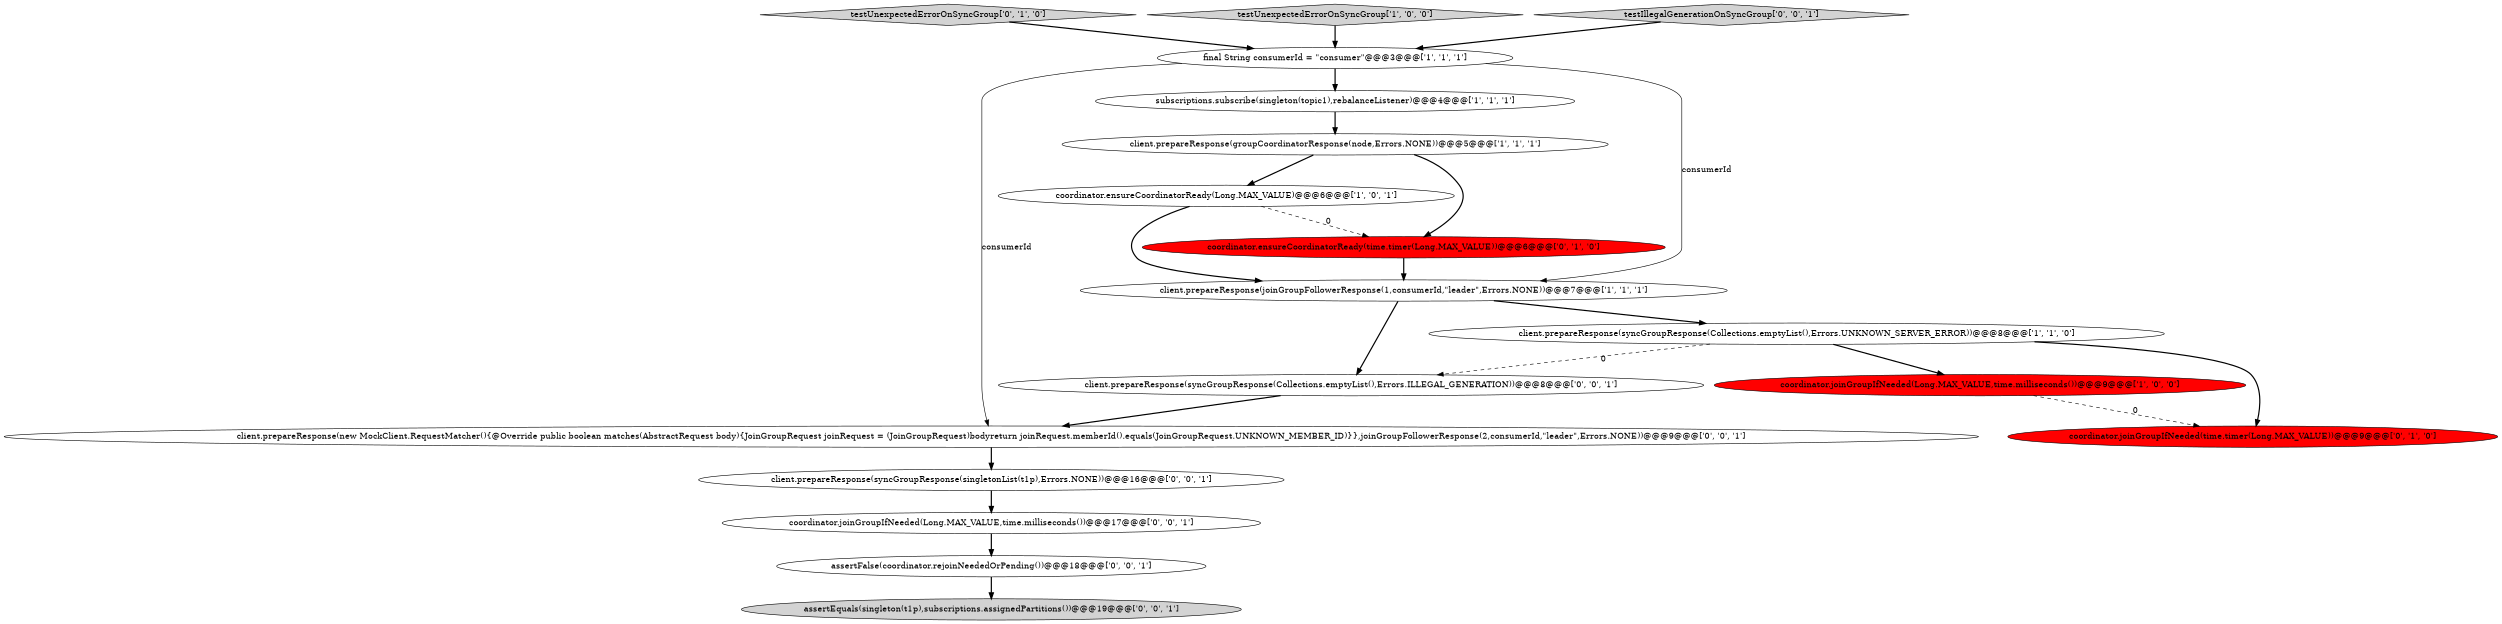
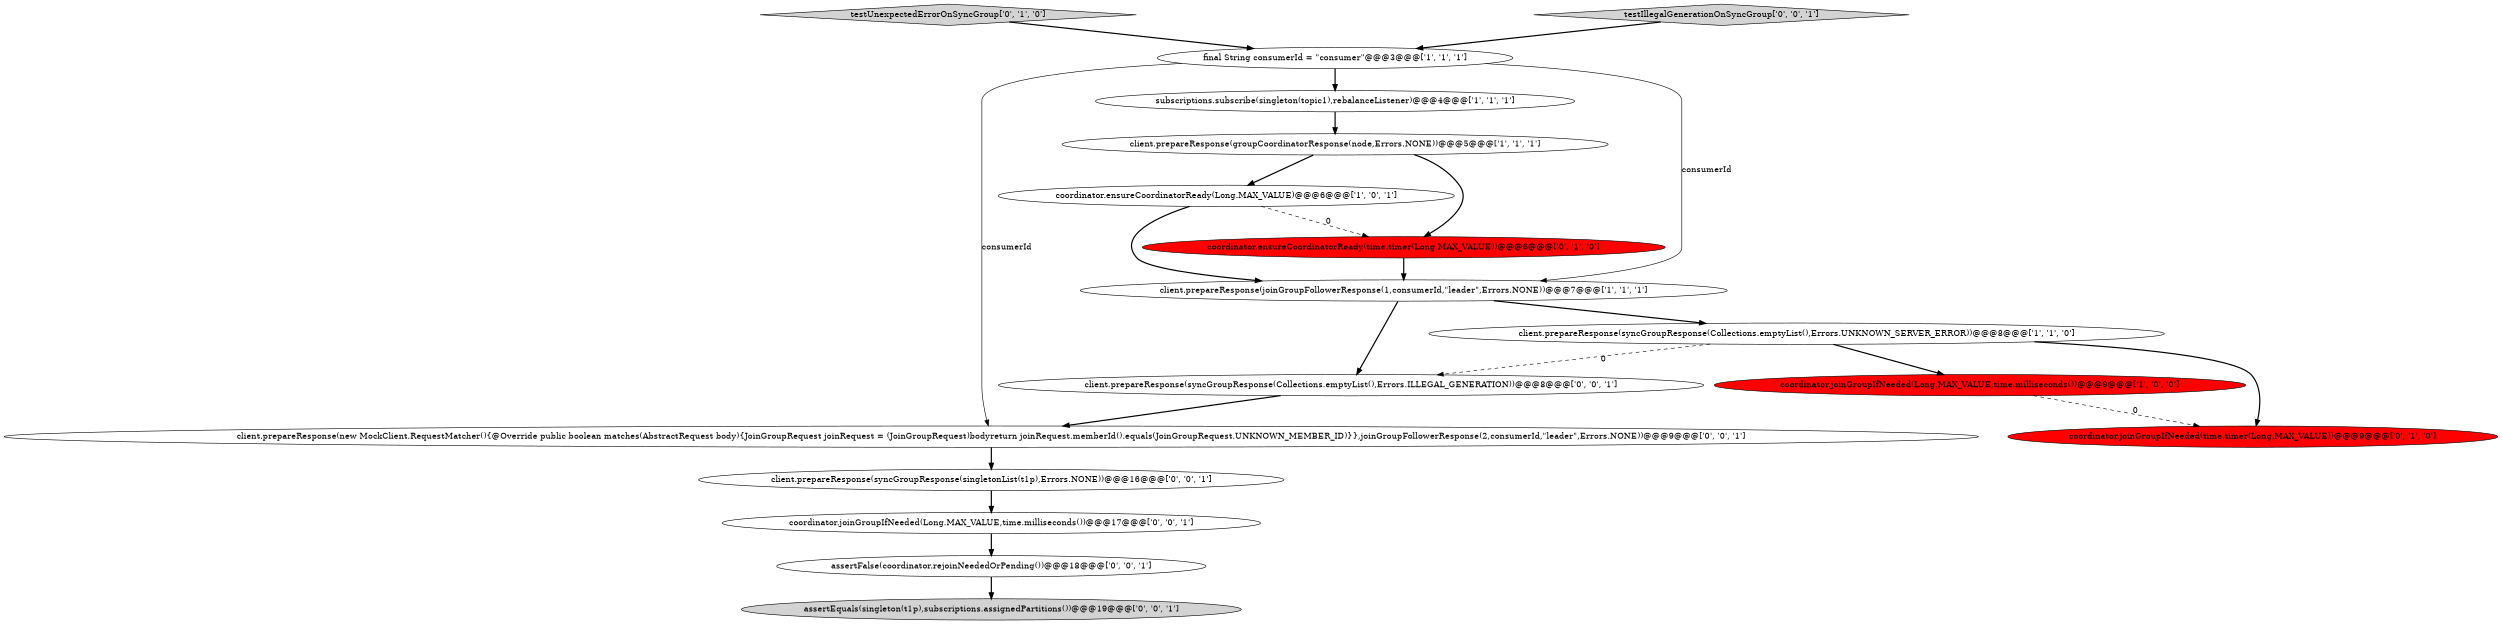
node "testUnexpectedErrorOnSyncGroup['1', '0', '0']": removed
